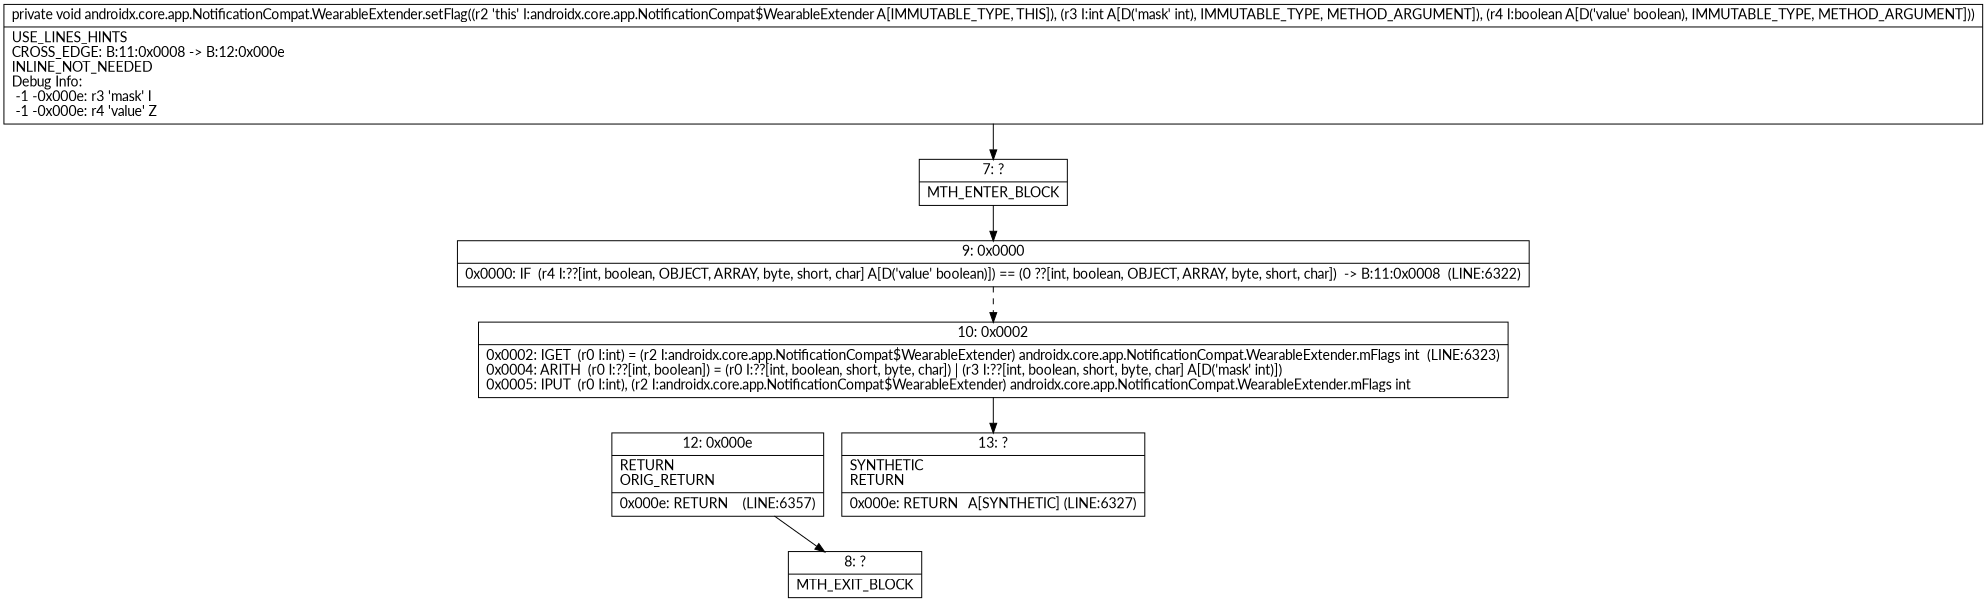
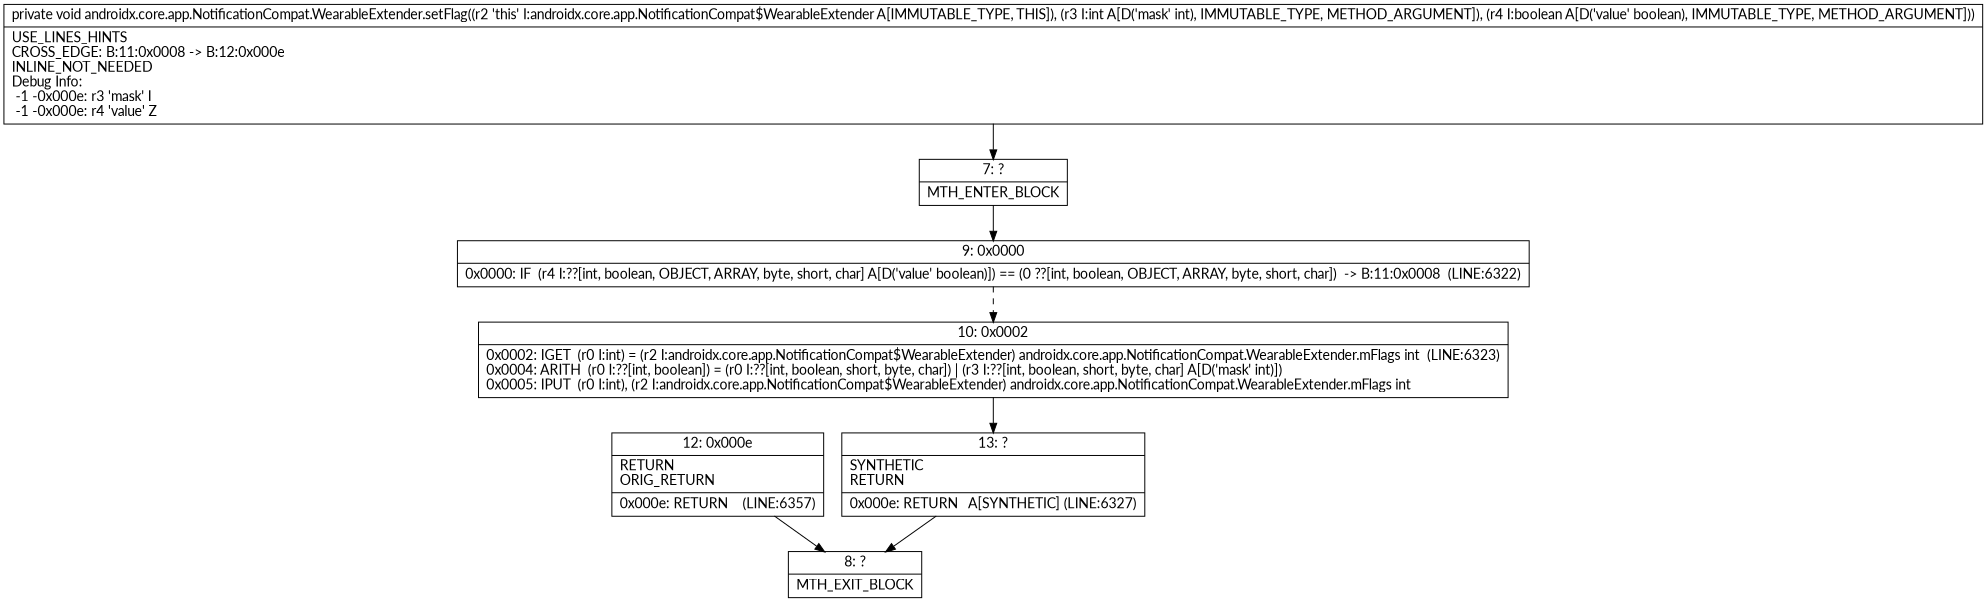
edge "13: ?" -> "8: ?": added
